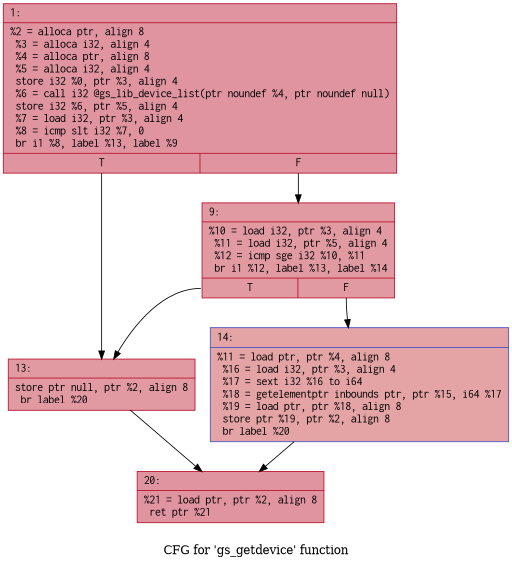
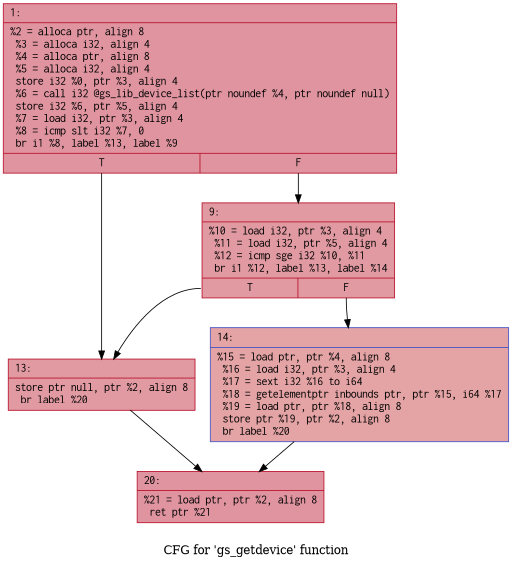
node "14:": text "%11 = load ptr, ptr %4, align 8" -> "%15 = load ptr, ptr %4, align 8"
